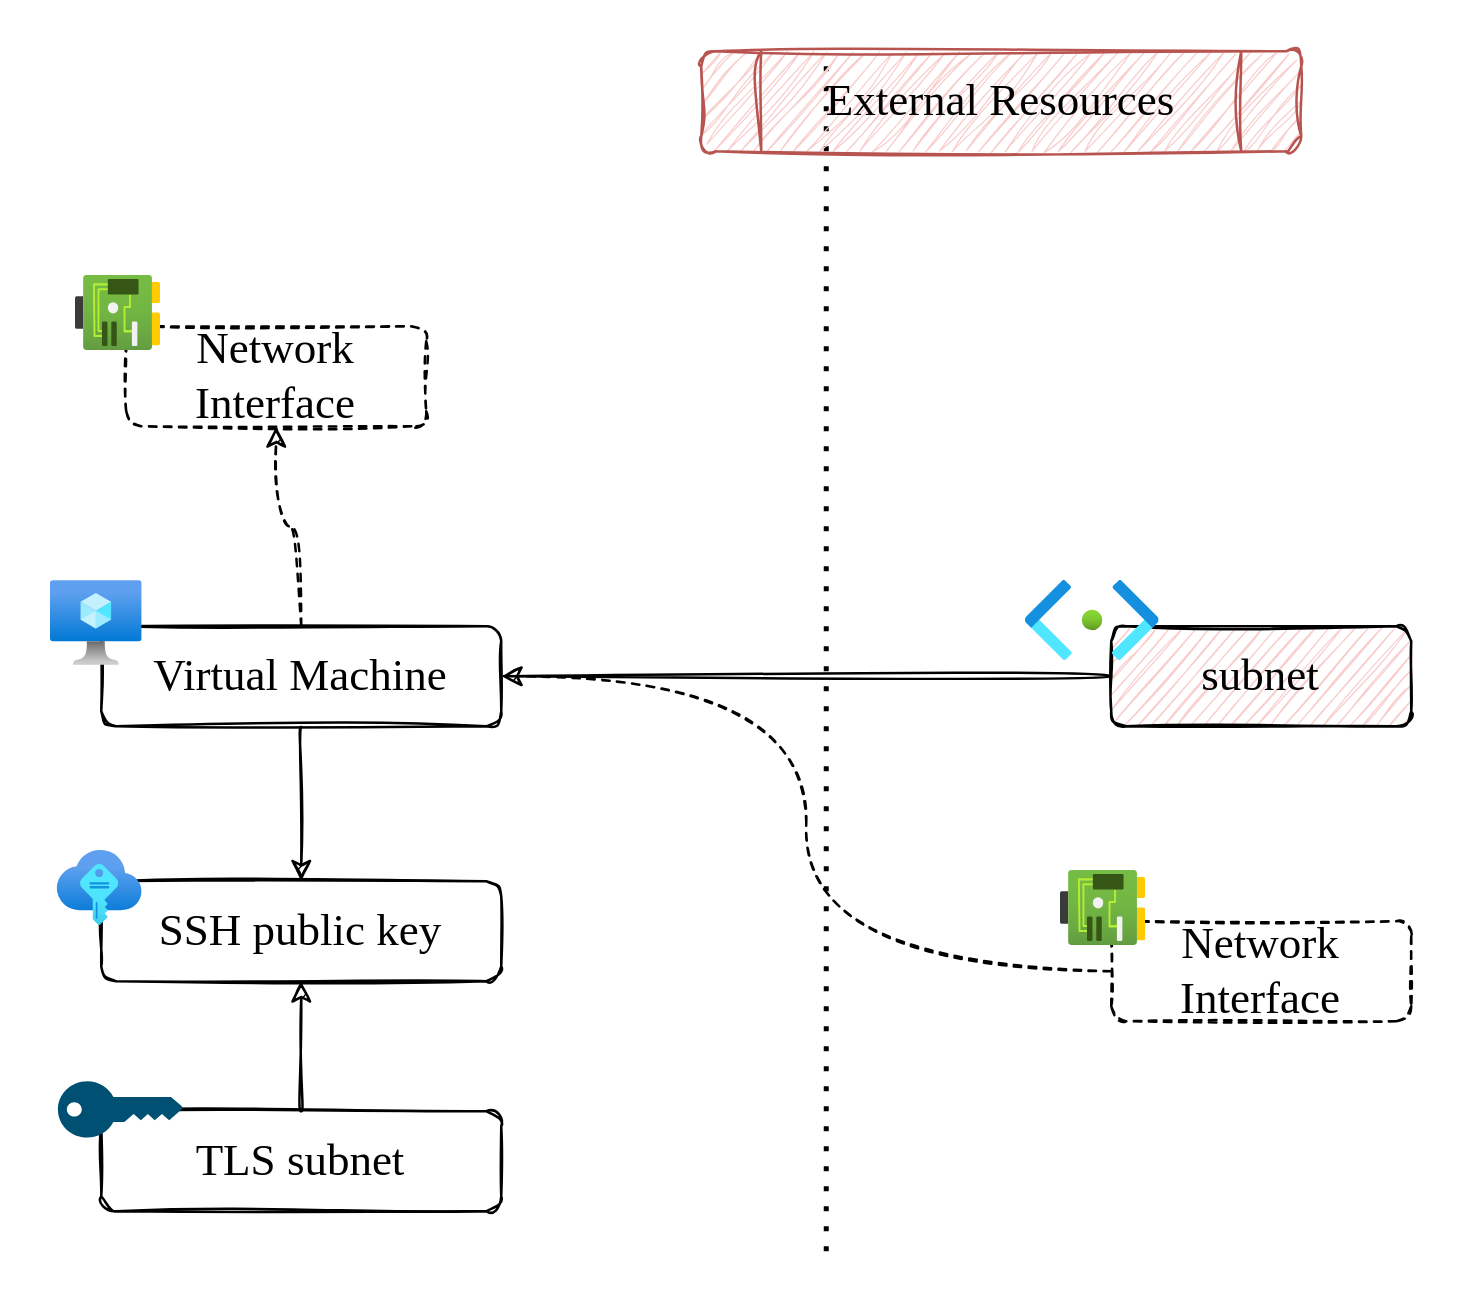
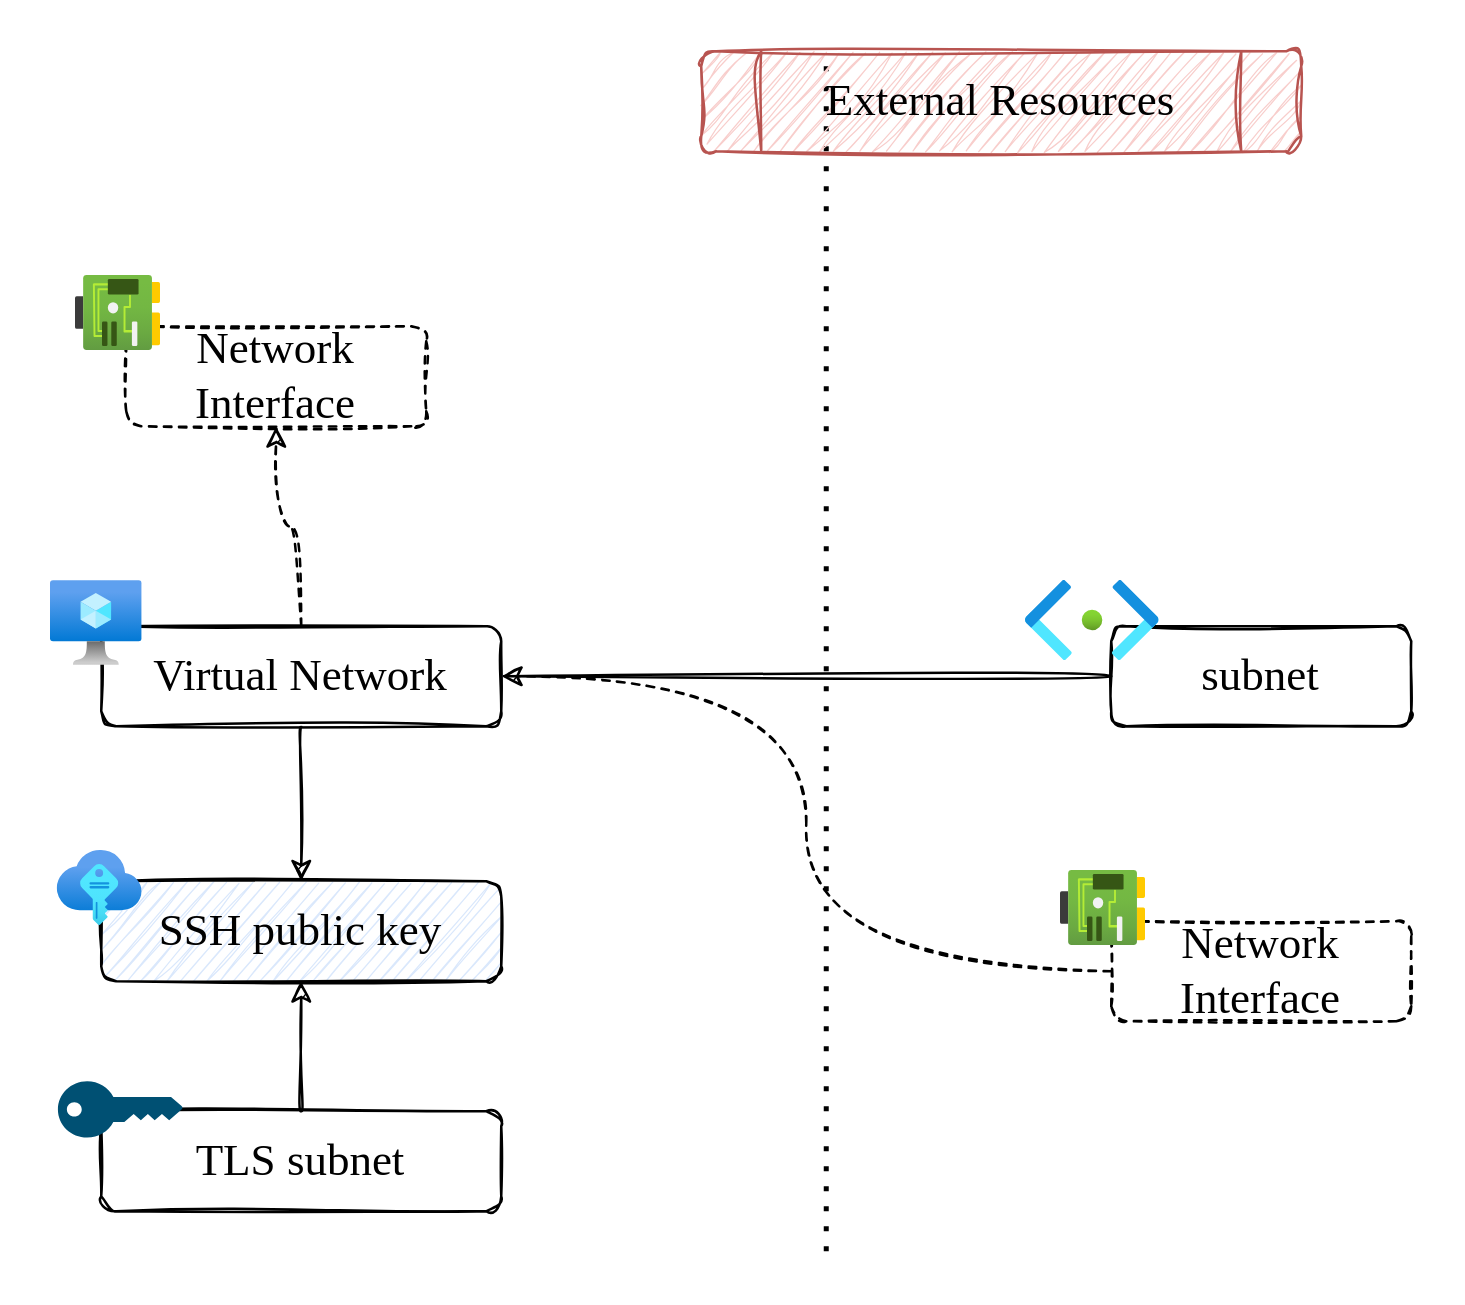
node "Virtual Machine": label "Virtual Machine" -> "Virtual Network"
node "subnet": fillcolor #f8cecc -> #ffffff
node "SSH public key": fillcolor #ffffff -> #dae8fc
